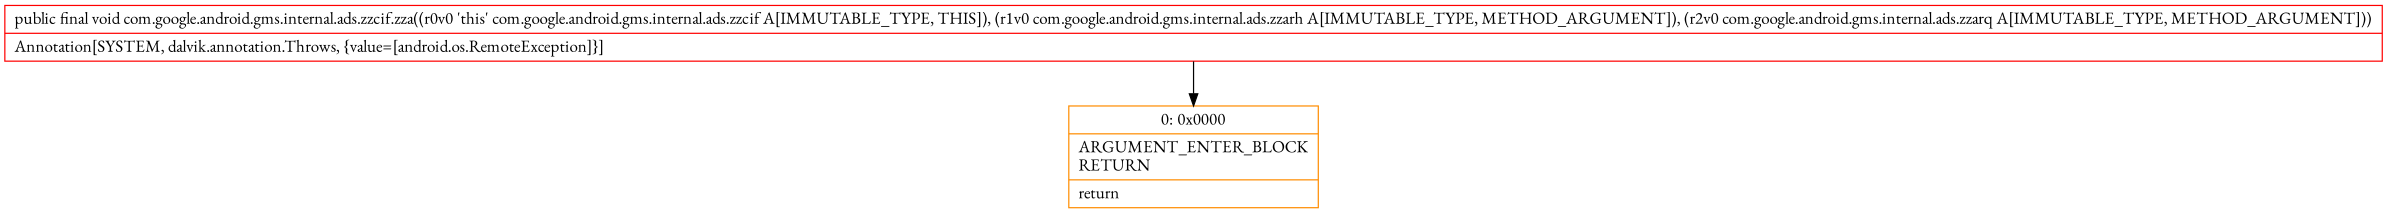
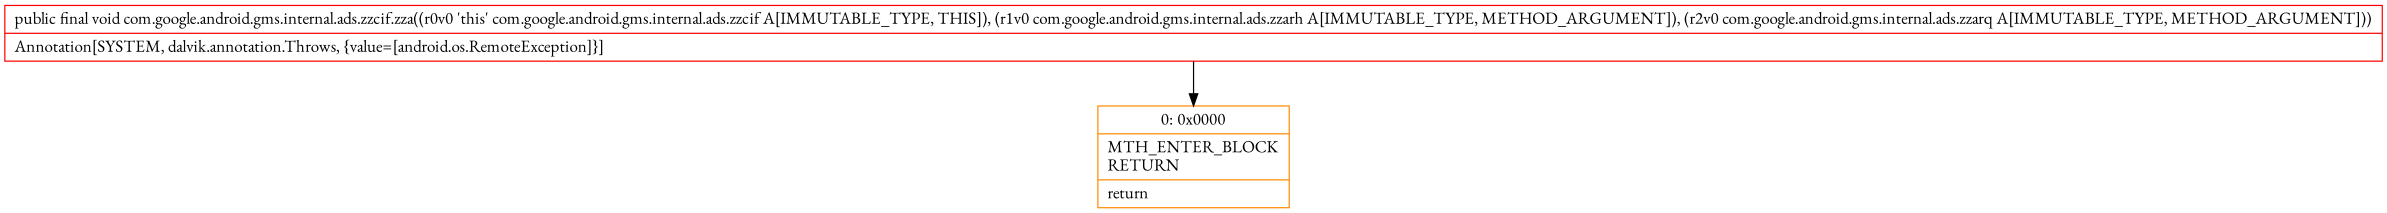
node "0: 0x0000": text "ARGUMENT_ENTER_BLOCK" -> "MTH_ENTER_BLOCK"
